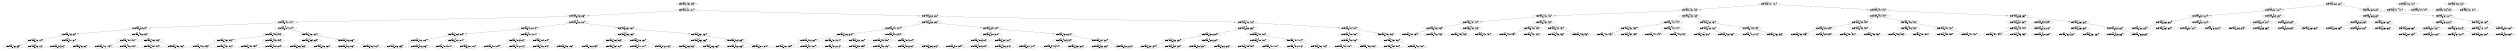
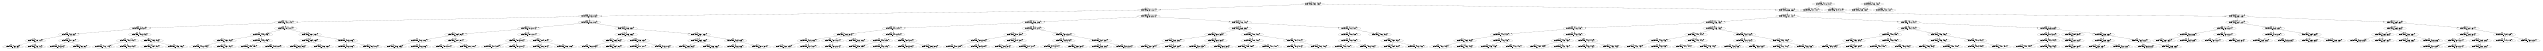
node "Node{data=[6666, 6666]}": added
node "Node{data=[6874, 6874]}": removed
node "Node{data=[8322, 8322]}": removed
